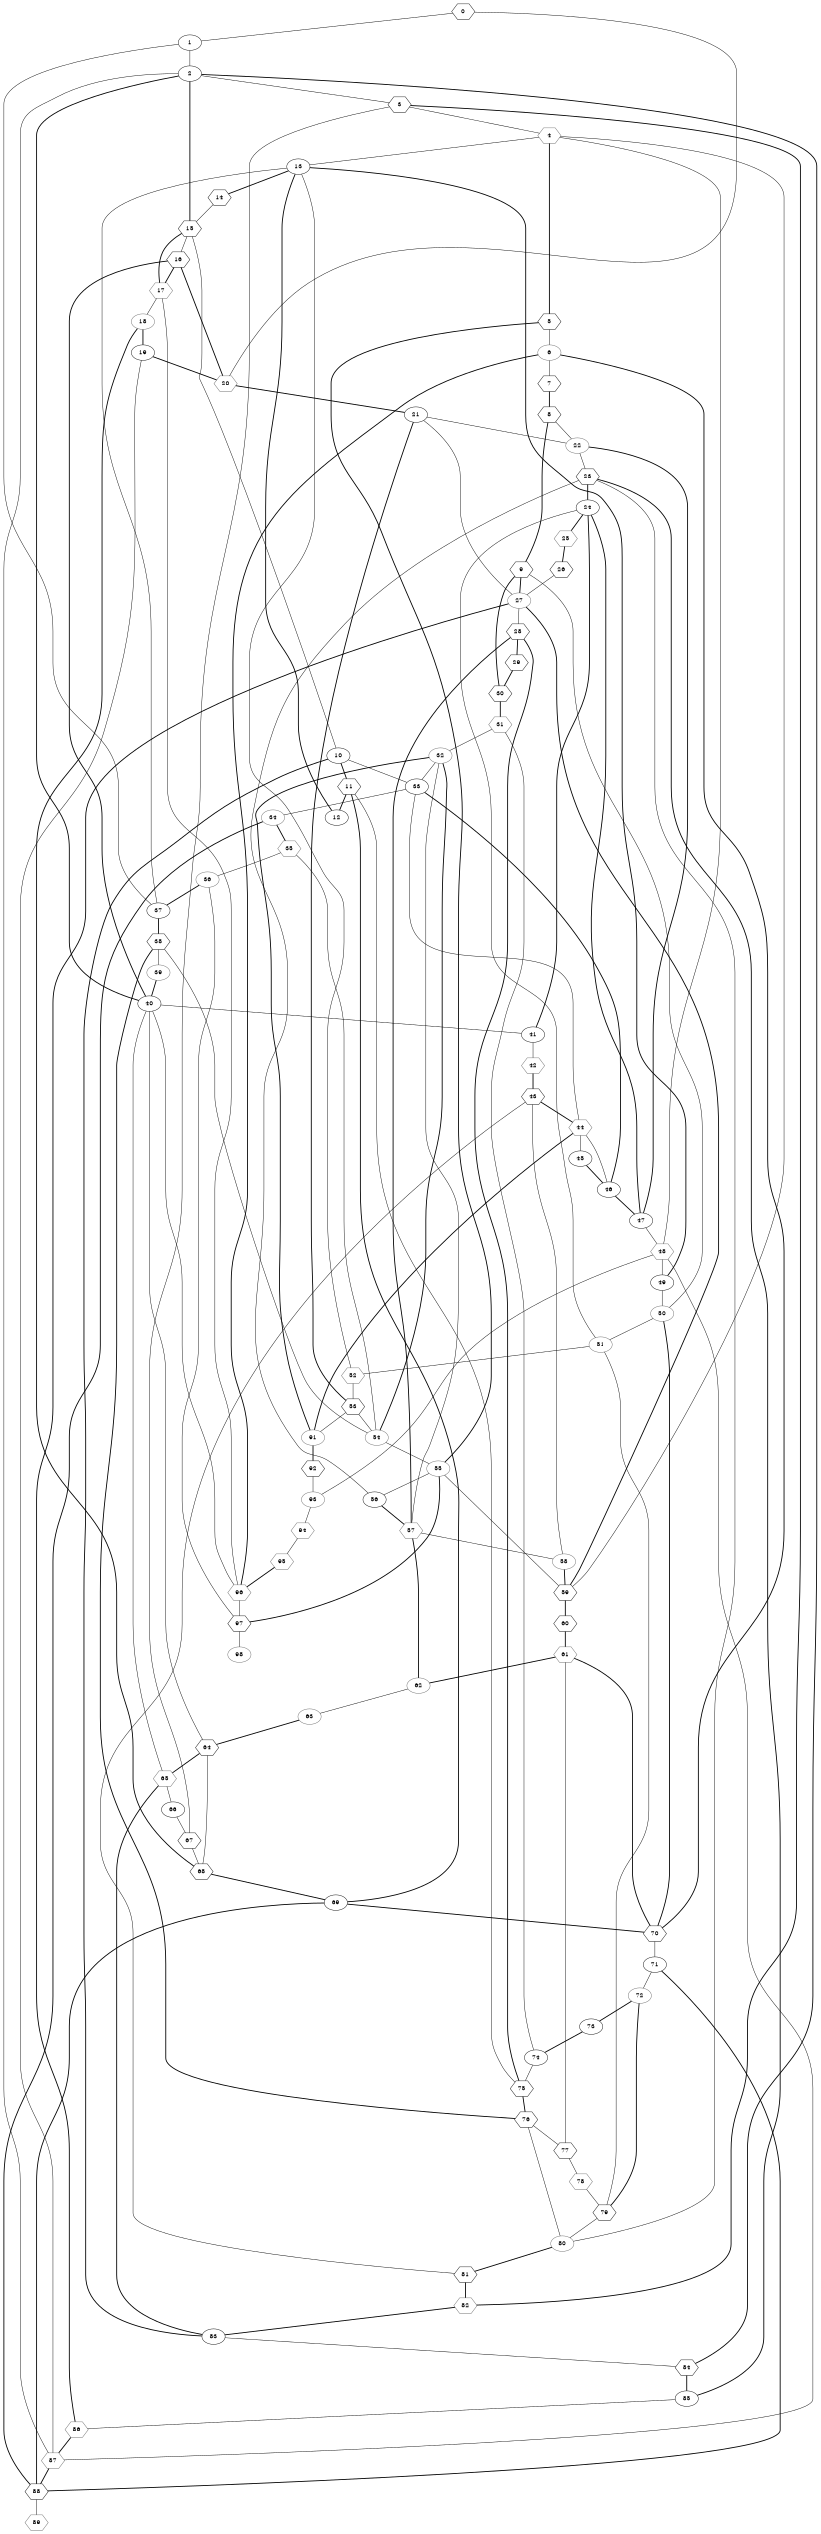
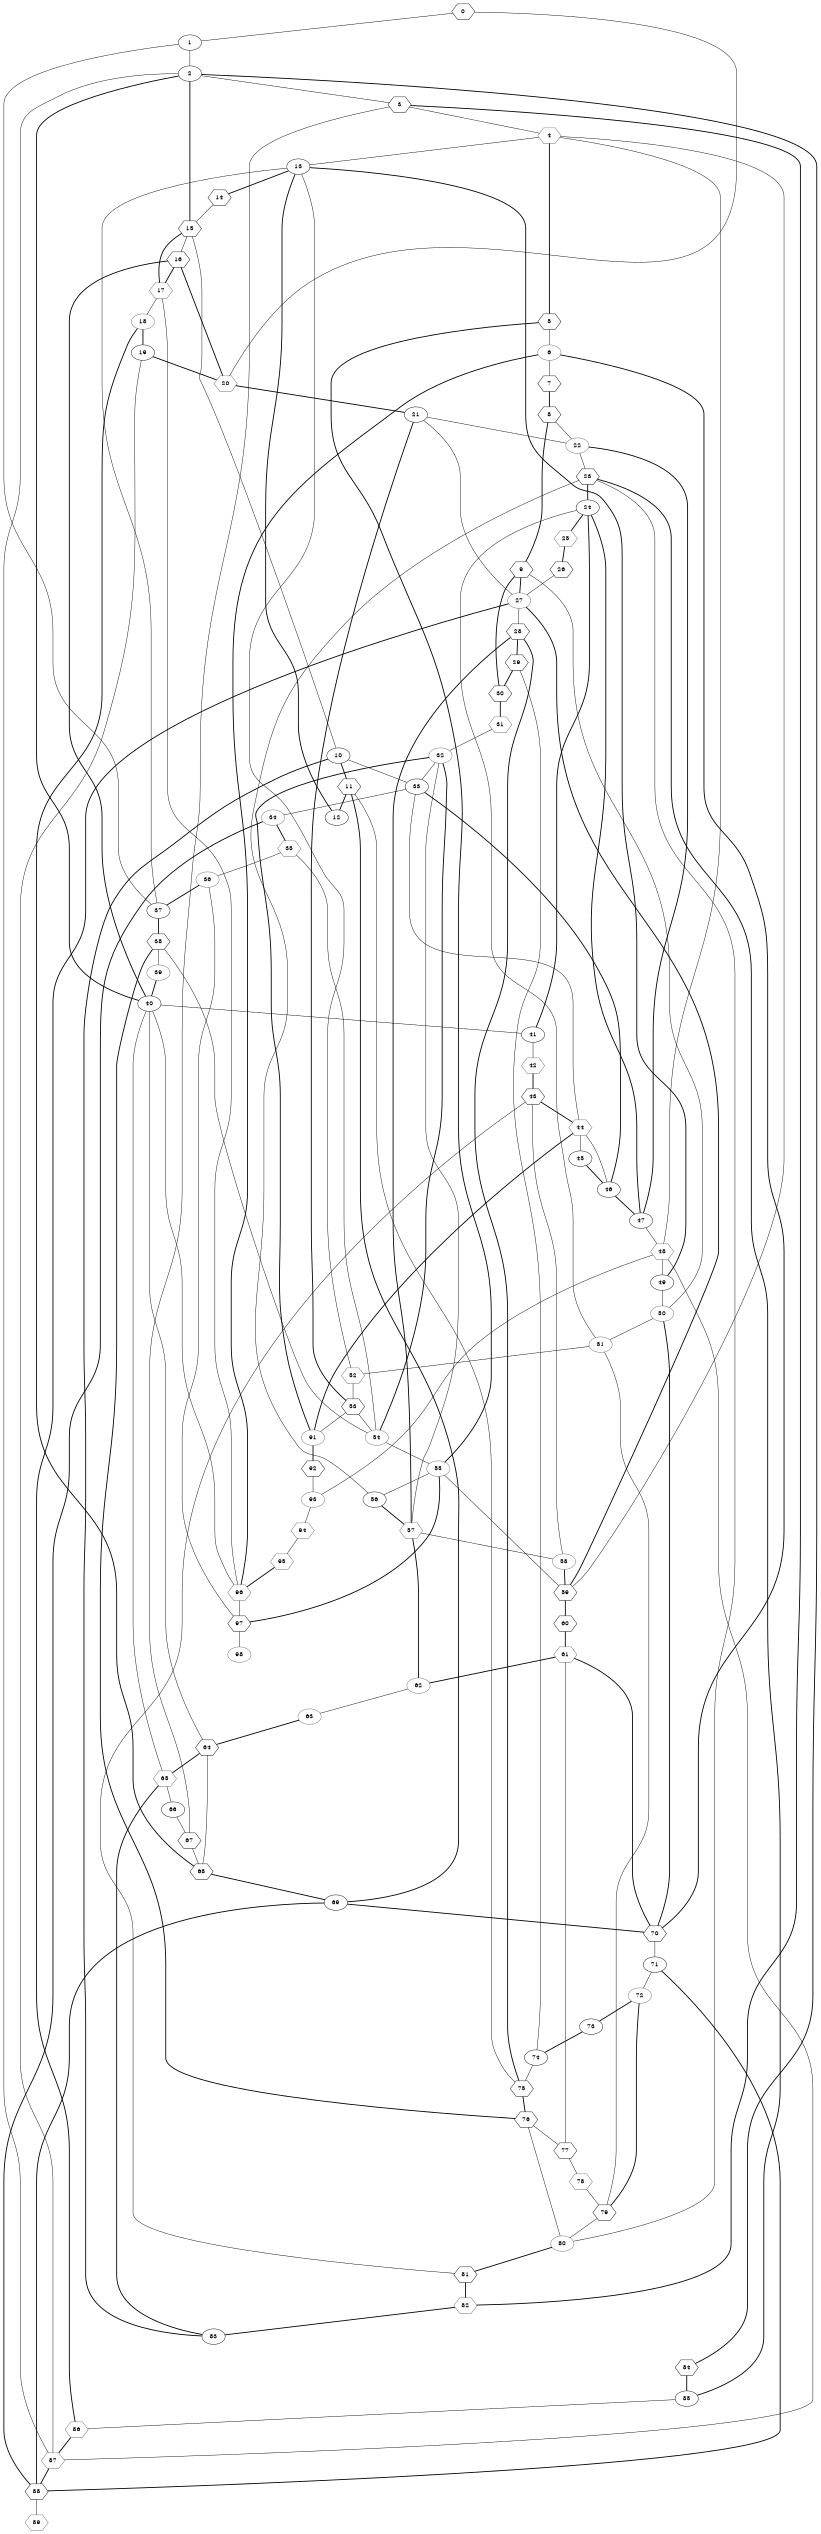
edge "31" -- "74": now "29" -- "74"
edge "83" -- "84": removed
